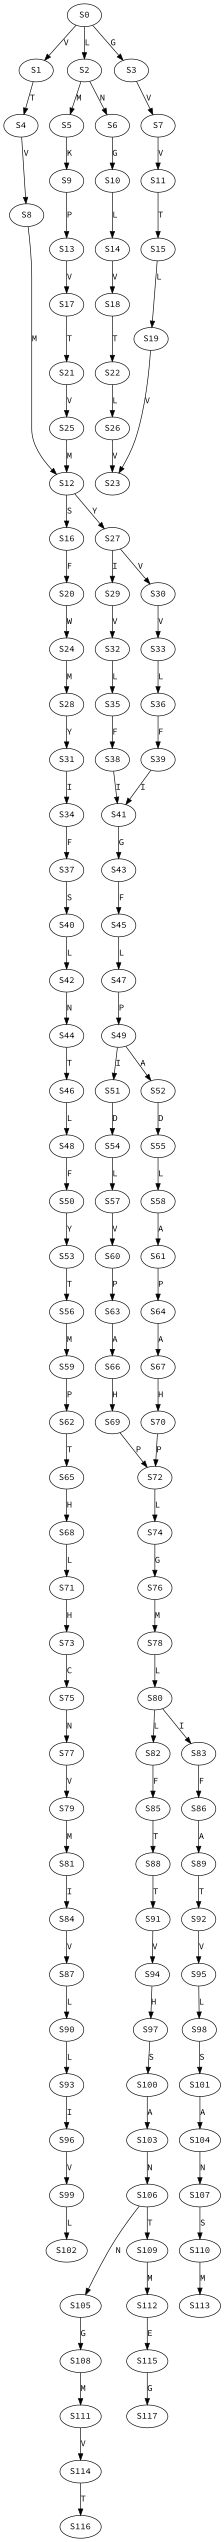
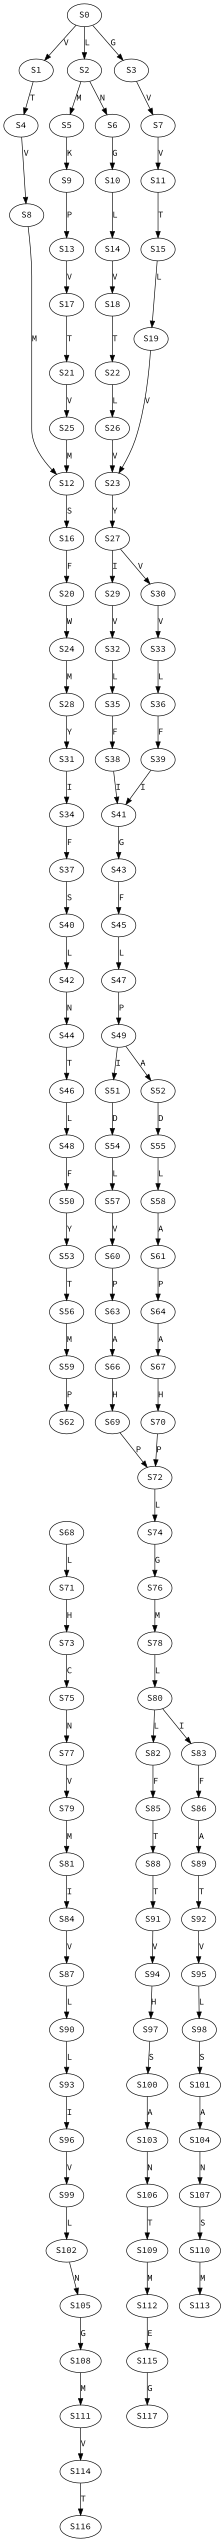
edge "S12" -> "S27": now "S23" -> "S27"
node "S65": removed
edge "S106" -> "S105": now "S102" -> "S105"
